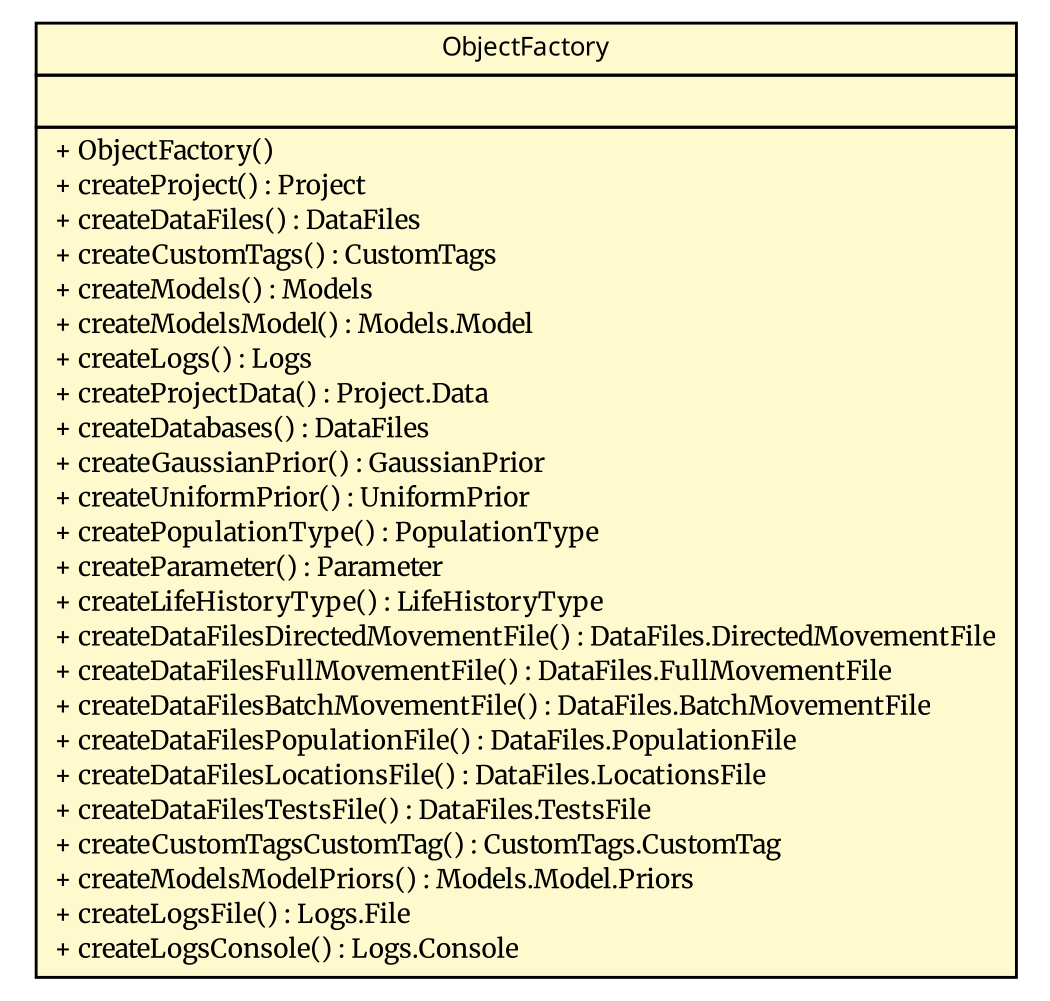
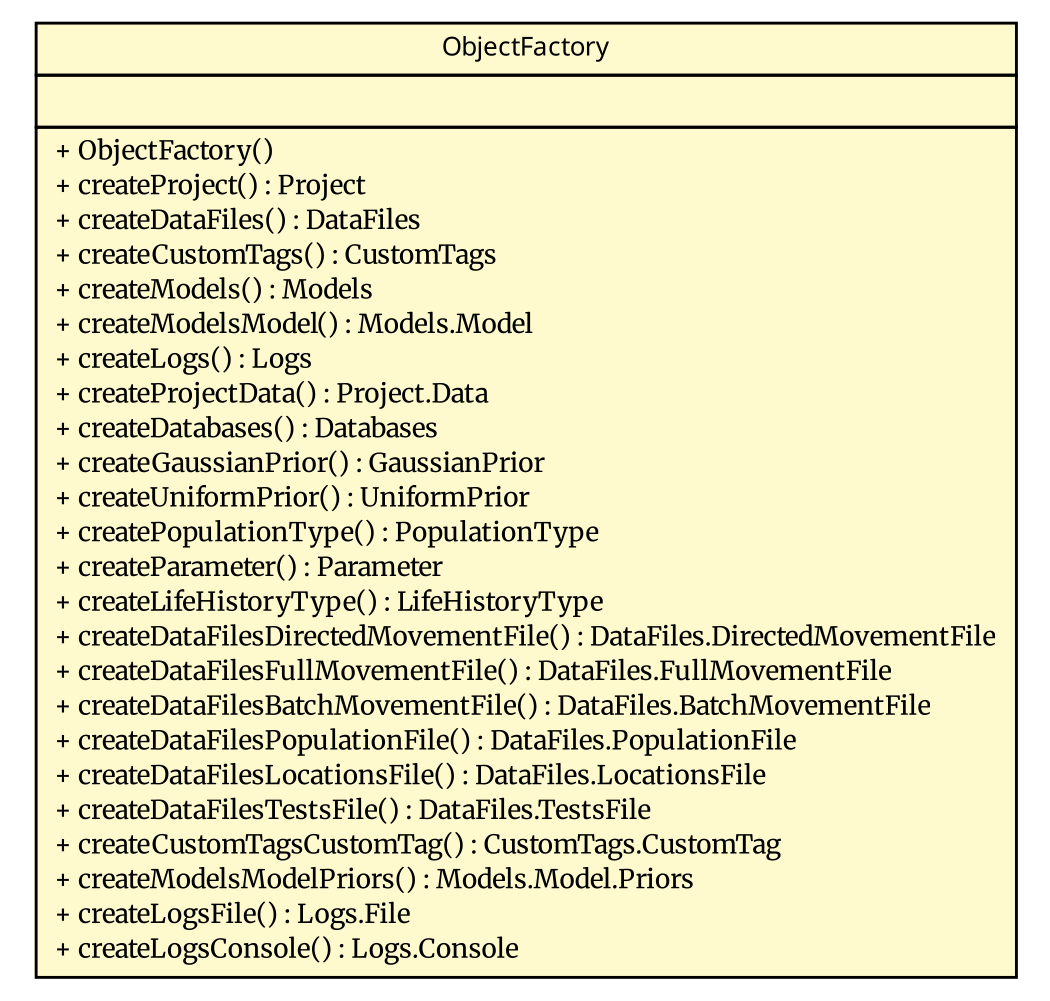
node "ObjectFactory": text "+ createDatabases() : DataFiles" -> "+ createDatabases() : Databases"
